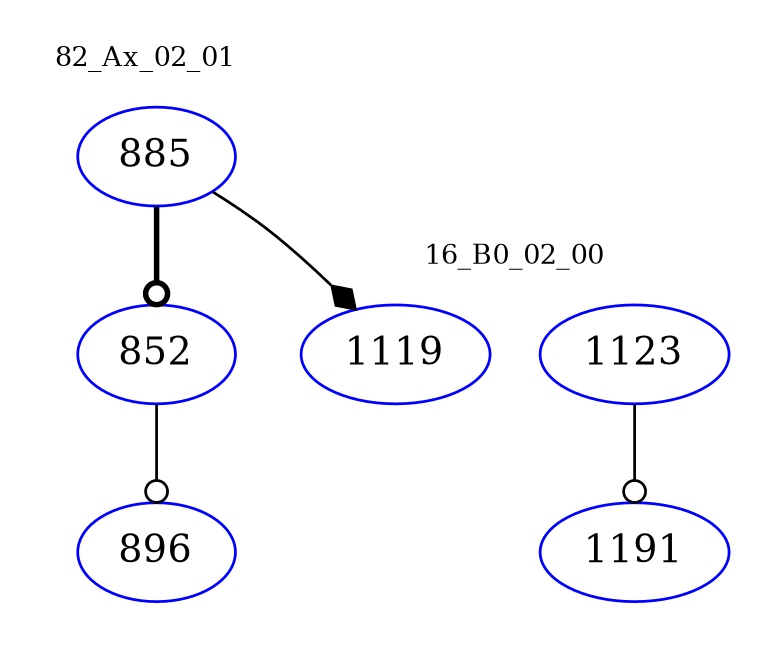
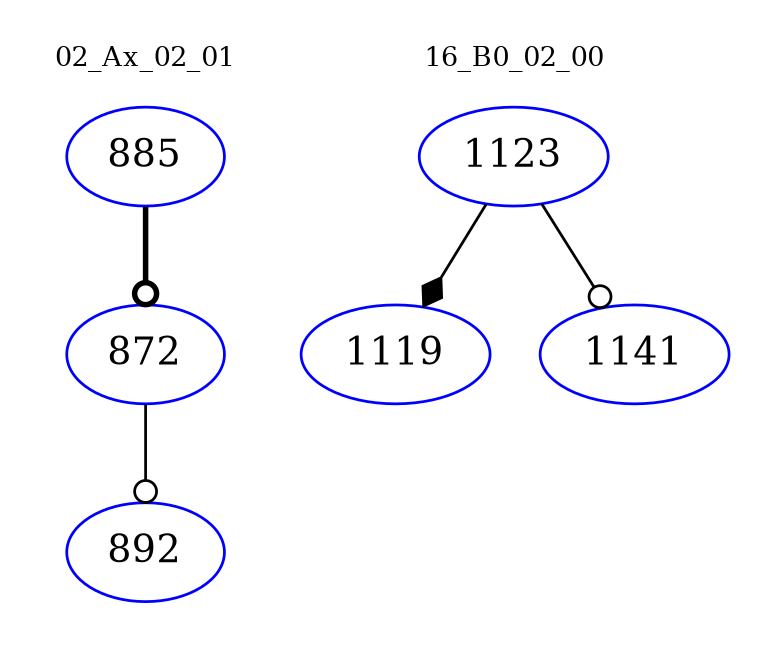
cluster "82_Ax_02_01": label "82_Ax_02_01" -> "02_Ax_02_01"
edge "885" -> "1119": now "1123" -> "1119"
node "852": label "852" -> "872"
node "896": label "896" -> "892"
node "1191": label "1191" -> "1141"
